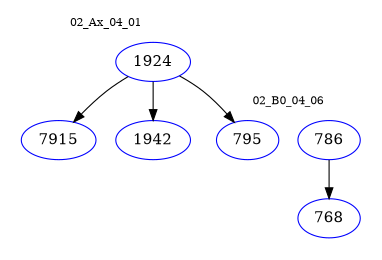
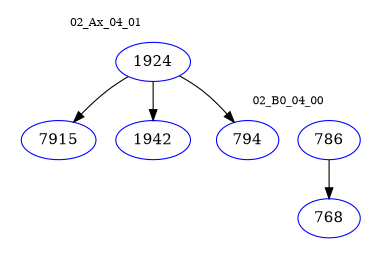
cluster "02_B0_04_06": label "02_B0_04_06" -> "02_B0_04_00"
node "795": label "795" -> "794"
